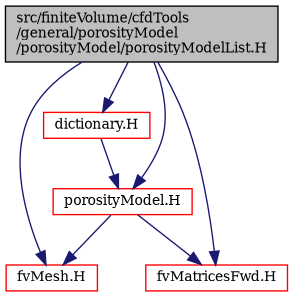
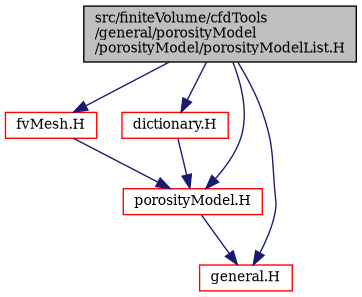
edge "porosityModel.H" -> "fvMesh.H": reversed
node "fvMatricesFwd.H": label "fvMatricesFwd.H" -> "general.H"
